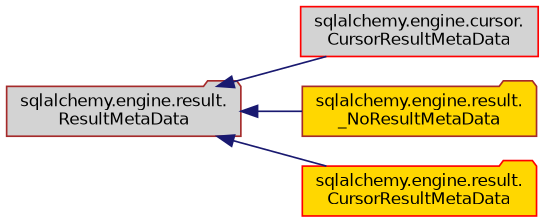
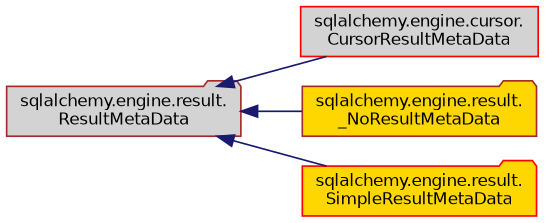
node "sqlalchemy.engine.result. CursorResultMetaData": label "sqlalchemy.engine.result. CursorResultMetaData" -> "sqlalchemy.engine.result. SimpleResultMetaData"
